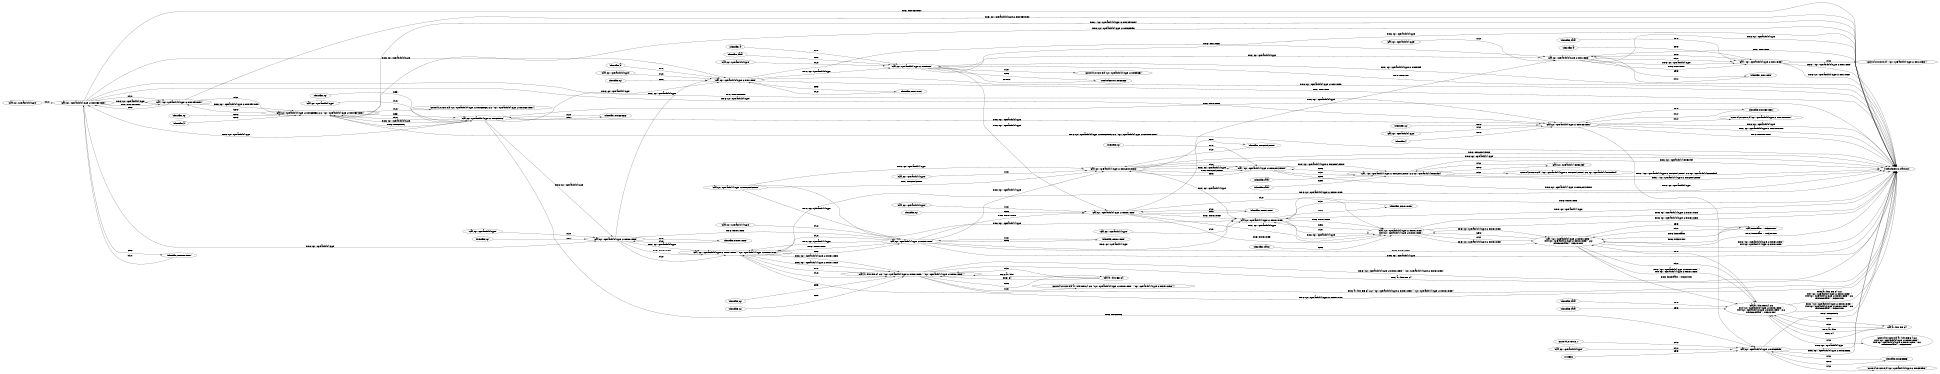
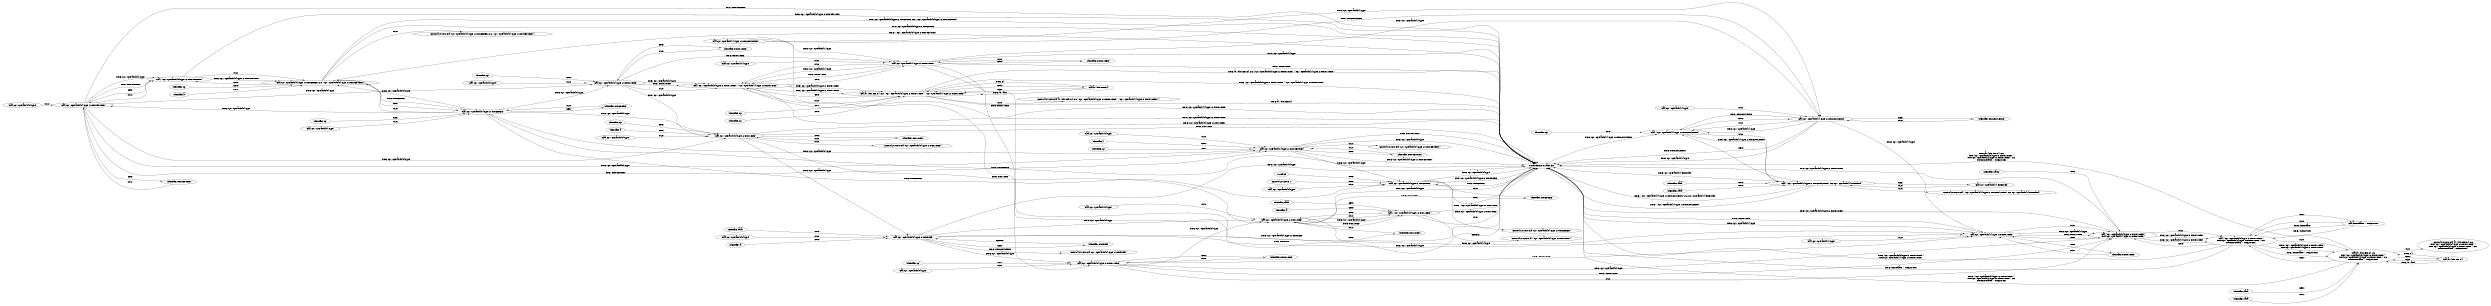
edge "(Call,!(op->operands[0].type & OT_WORD))" -> "(ControlStructure,if (!(op->operands[0].type & OT_WORD)))": label "AST: " -> "GPREG: "
edge "(Call,op->operands[0].type & OT_BYTE)" -> "(ControlStructure,if (op->operands[0].type & OT_BYTE))": label "AST: " -> "DDG: OT_CONSTANT"
node "(MethodReturn,OT_BYTE)": label "(MethodReturn,OT_BYTE)" -> "(Identifier,OT_BYTE)"
node "(ControlStructure,if (op->operands[0].type & OT_WORD))": added
edge "(Call,!(op->operands[1].type & OT_CONSTANT))" -> "(MethodReturn,static int)": reversed
